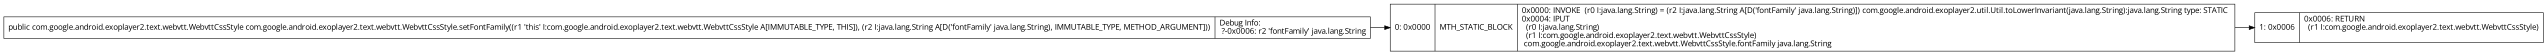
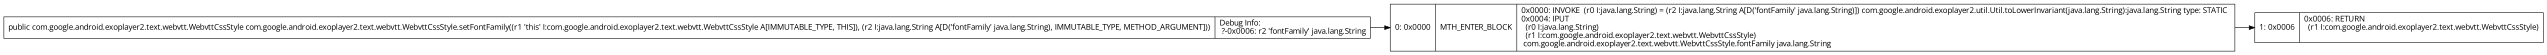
node "0: 0x0000": text "MTH_STATIC_BLOCK" -> "MTH_ENTER_BLOCK"
